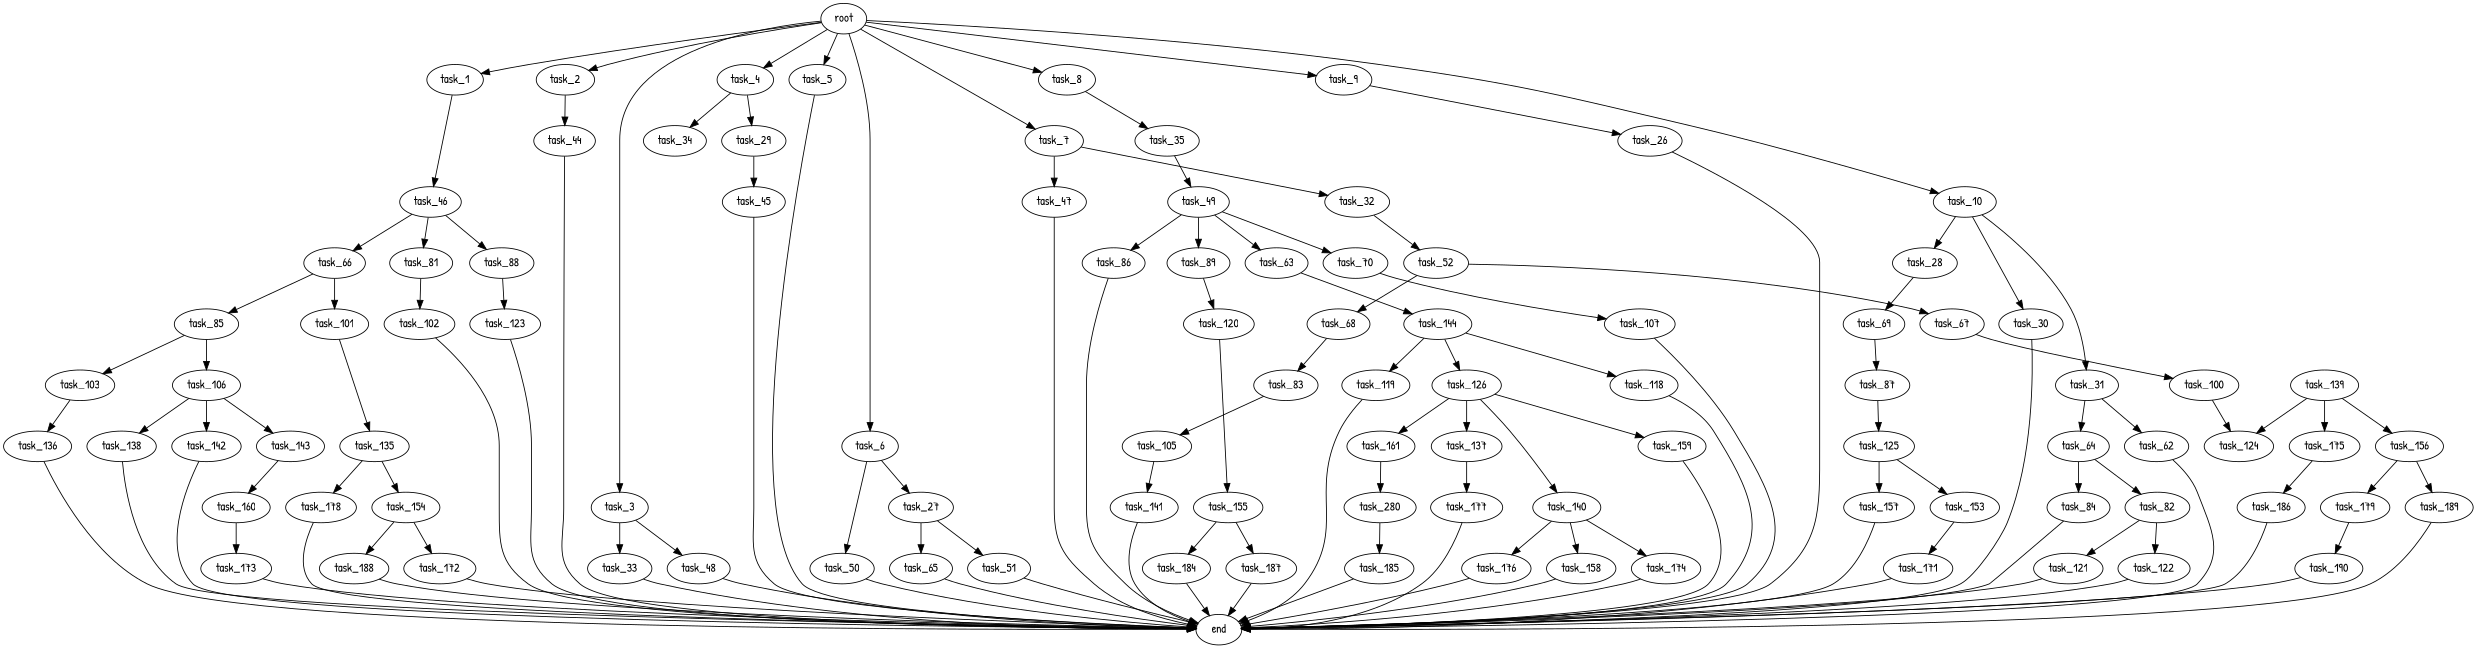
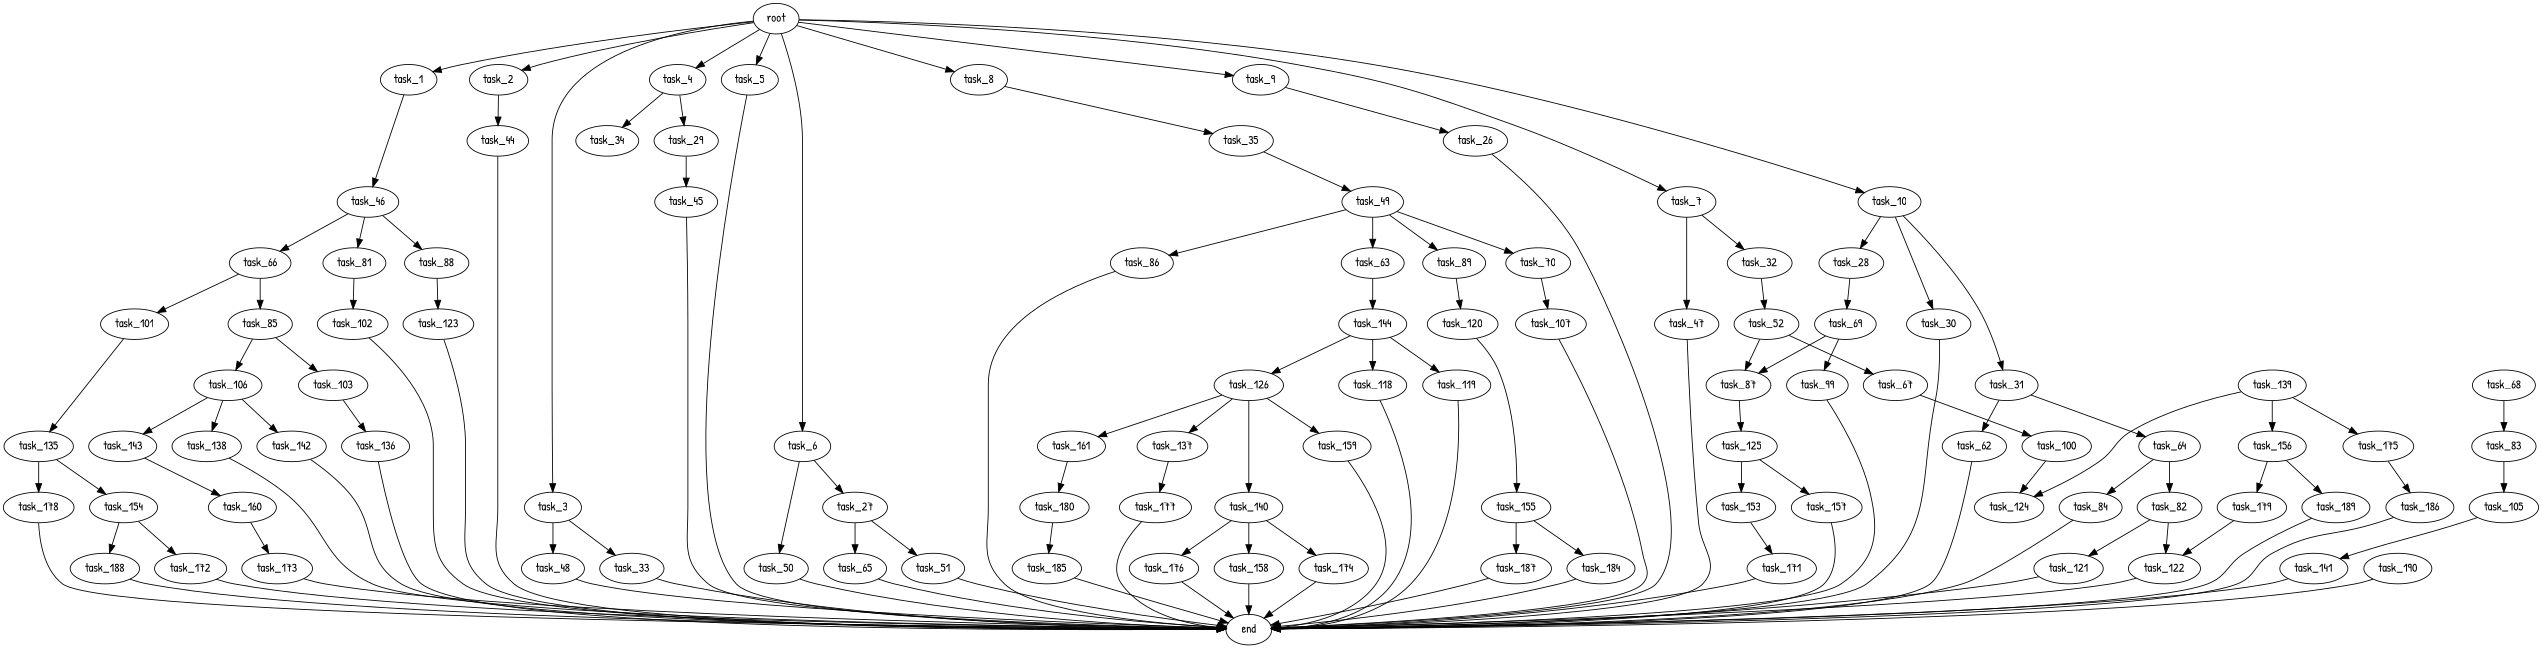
edge "task_52" -> "task_68": now "task_52" -> "task_87"
node "task_99": added
node "task_280": label "task_280" -> "task_180"
edge "task_179" -> "task_190": now "task_179" -> "task_122"
